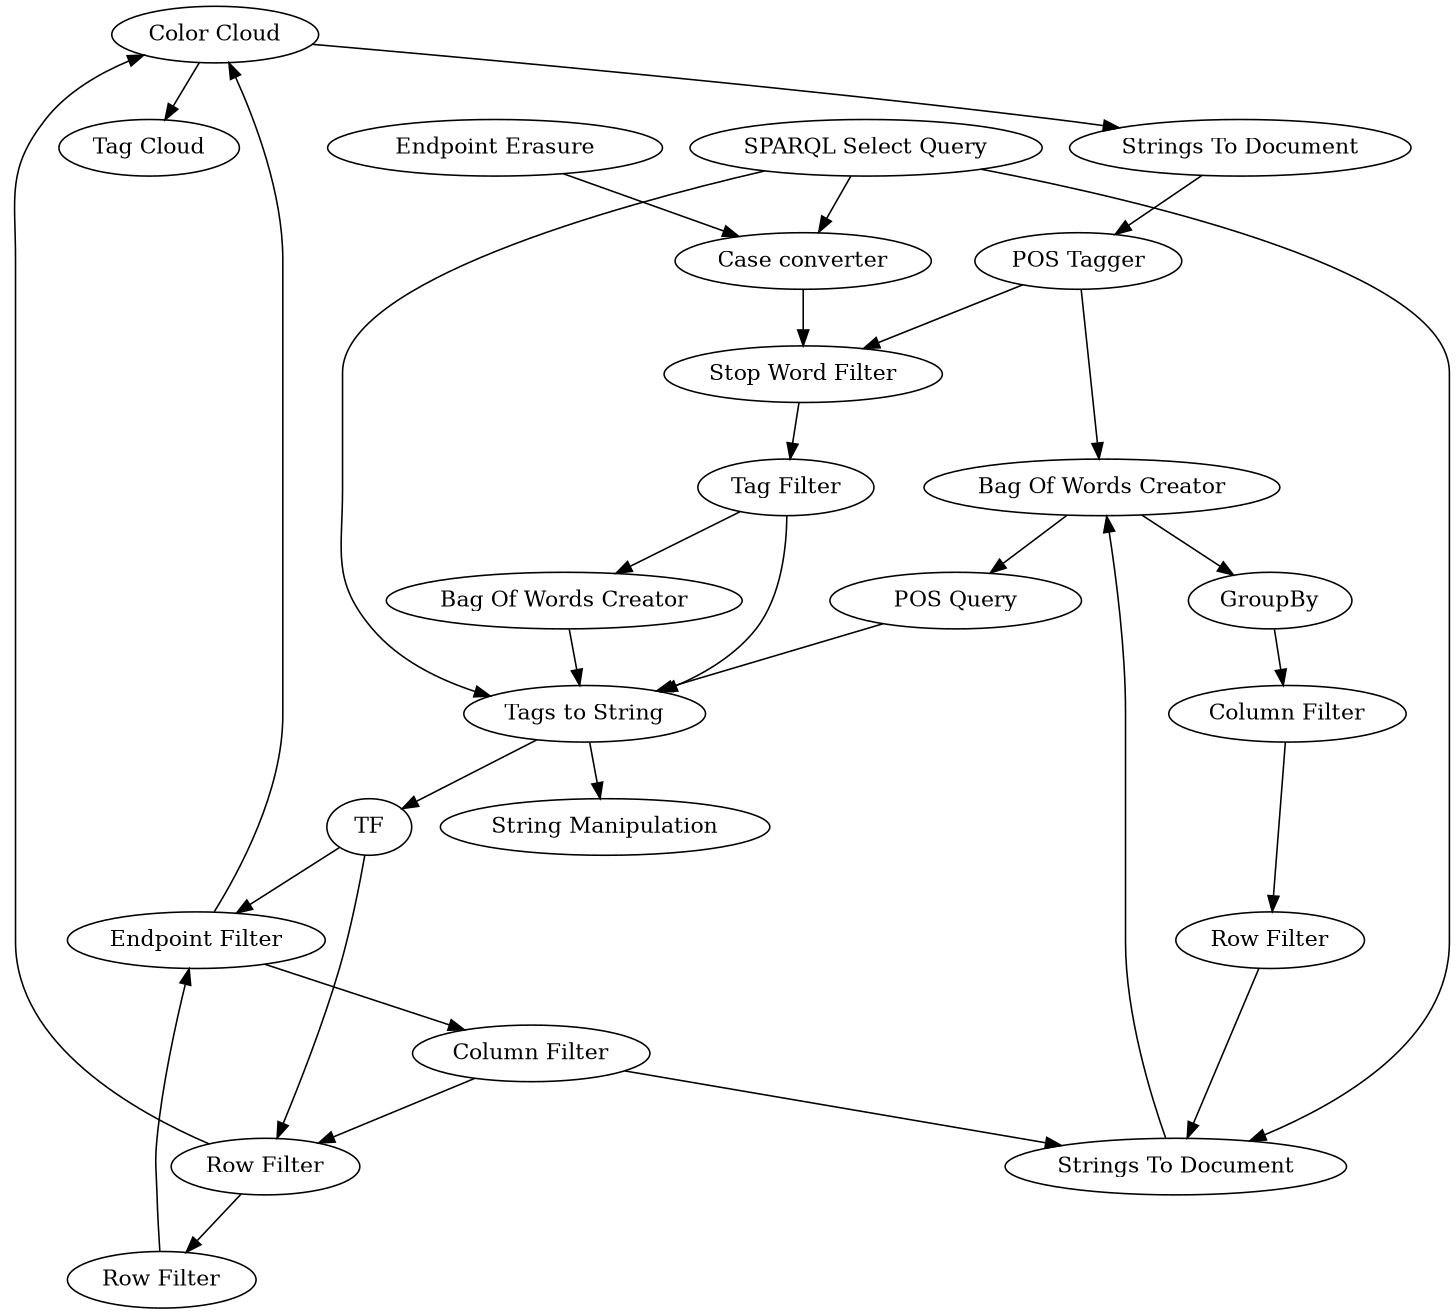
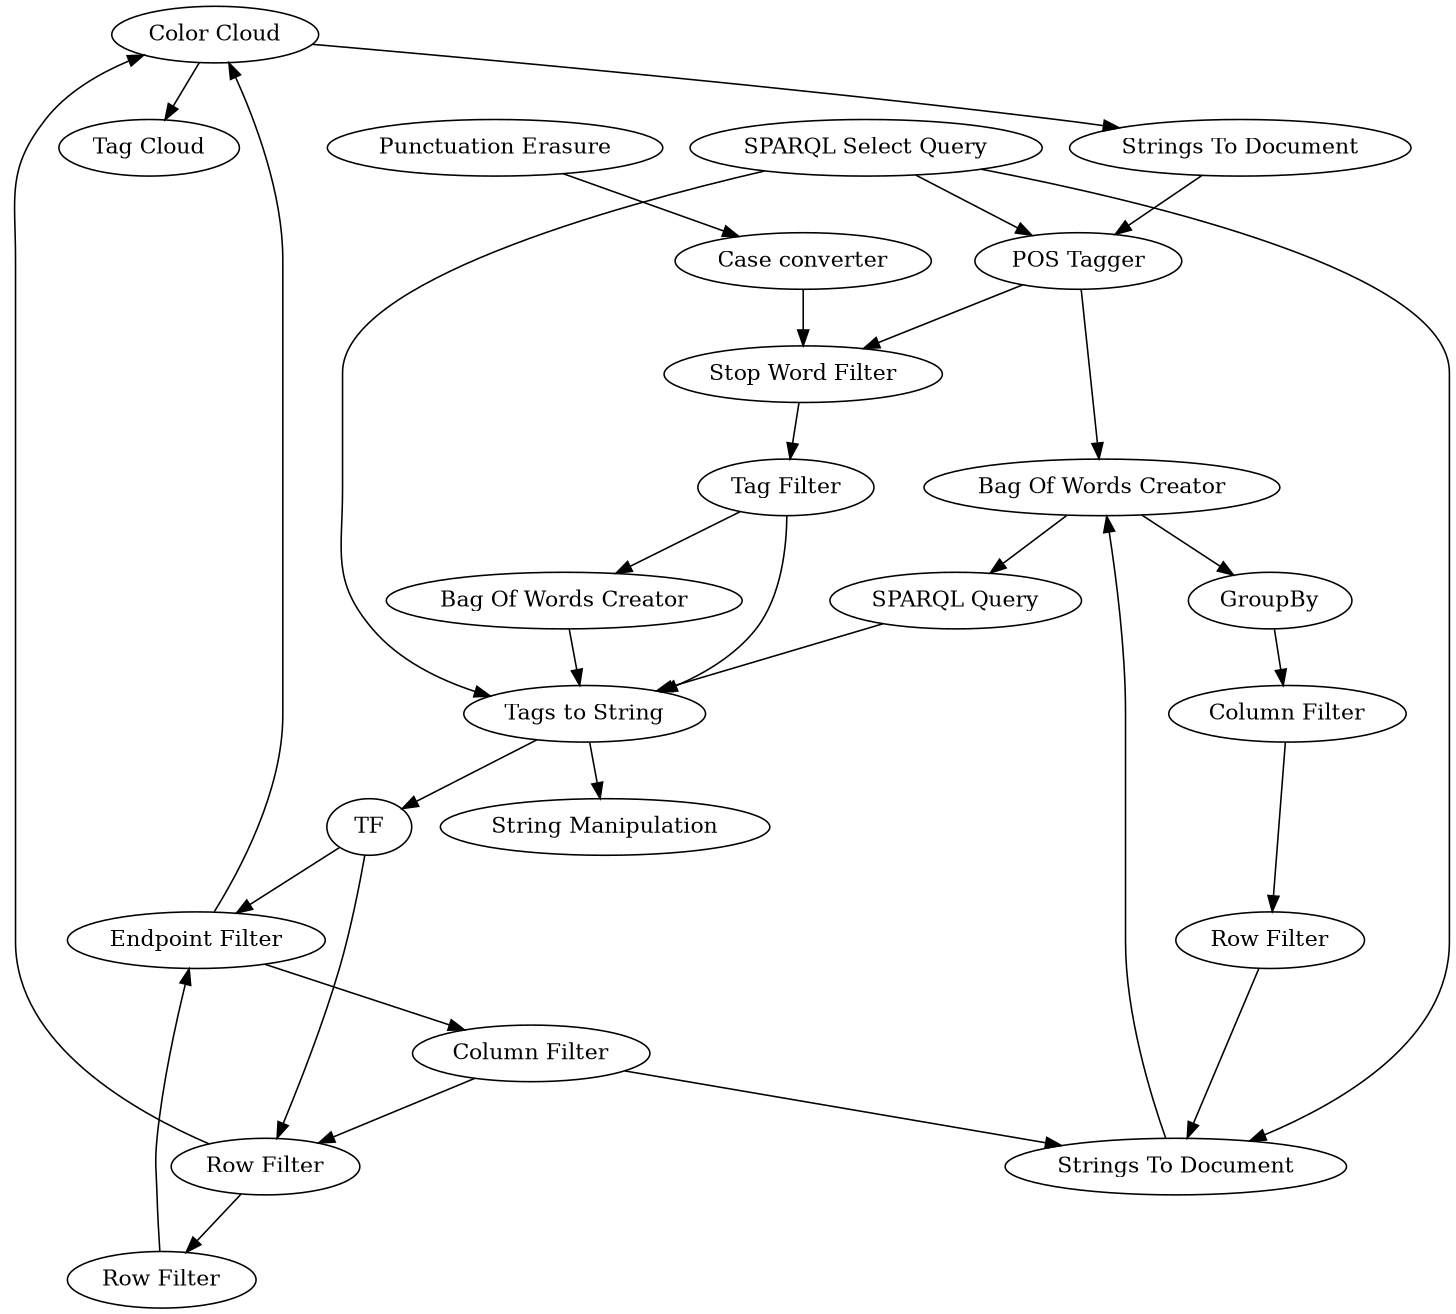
node "Endpoint Erasure": label "Endpoint Erasure" -> "Punctuation Erasure"
edge "SPARQL Select Query" -> "Case converter": now "SPARQL Select Query" -> "POS Tagger"
node "POS Query": label "POS Query" -> "SPARQL Query"
